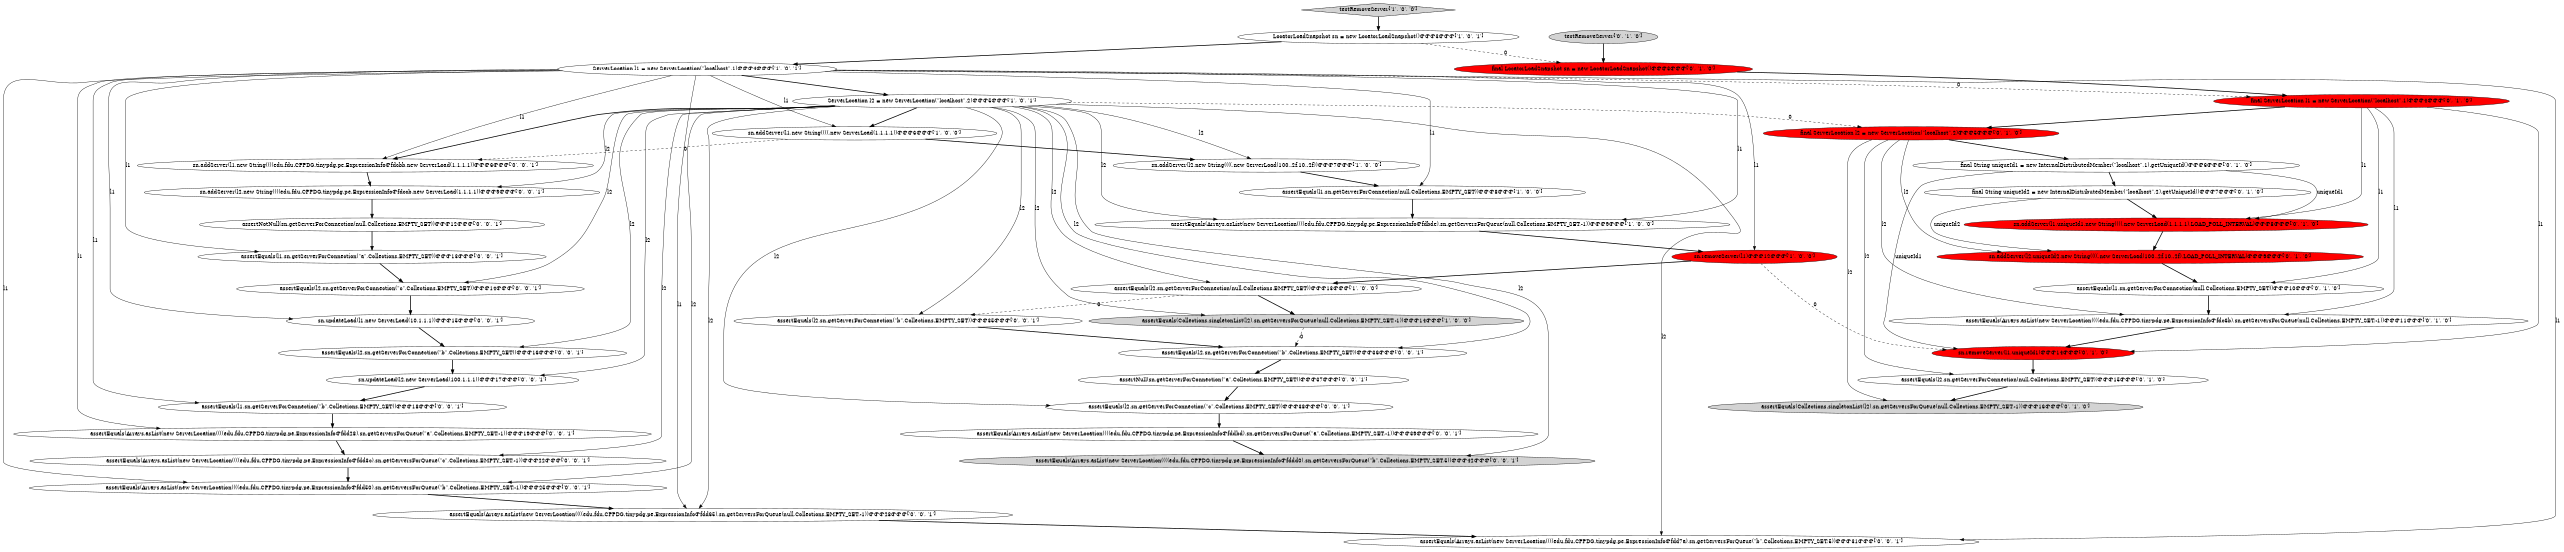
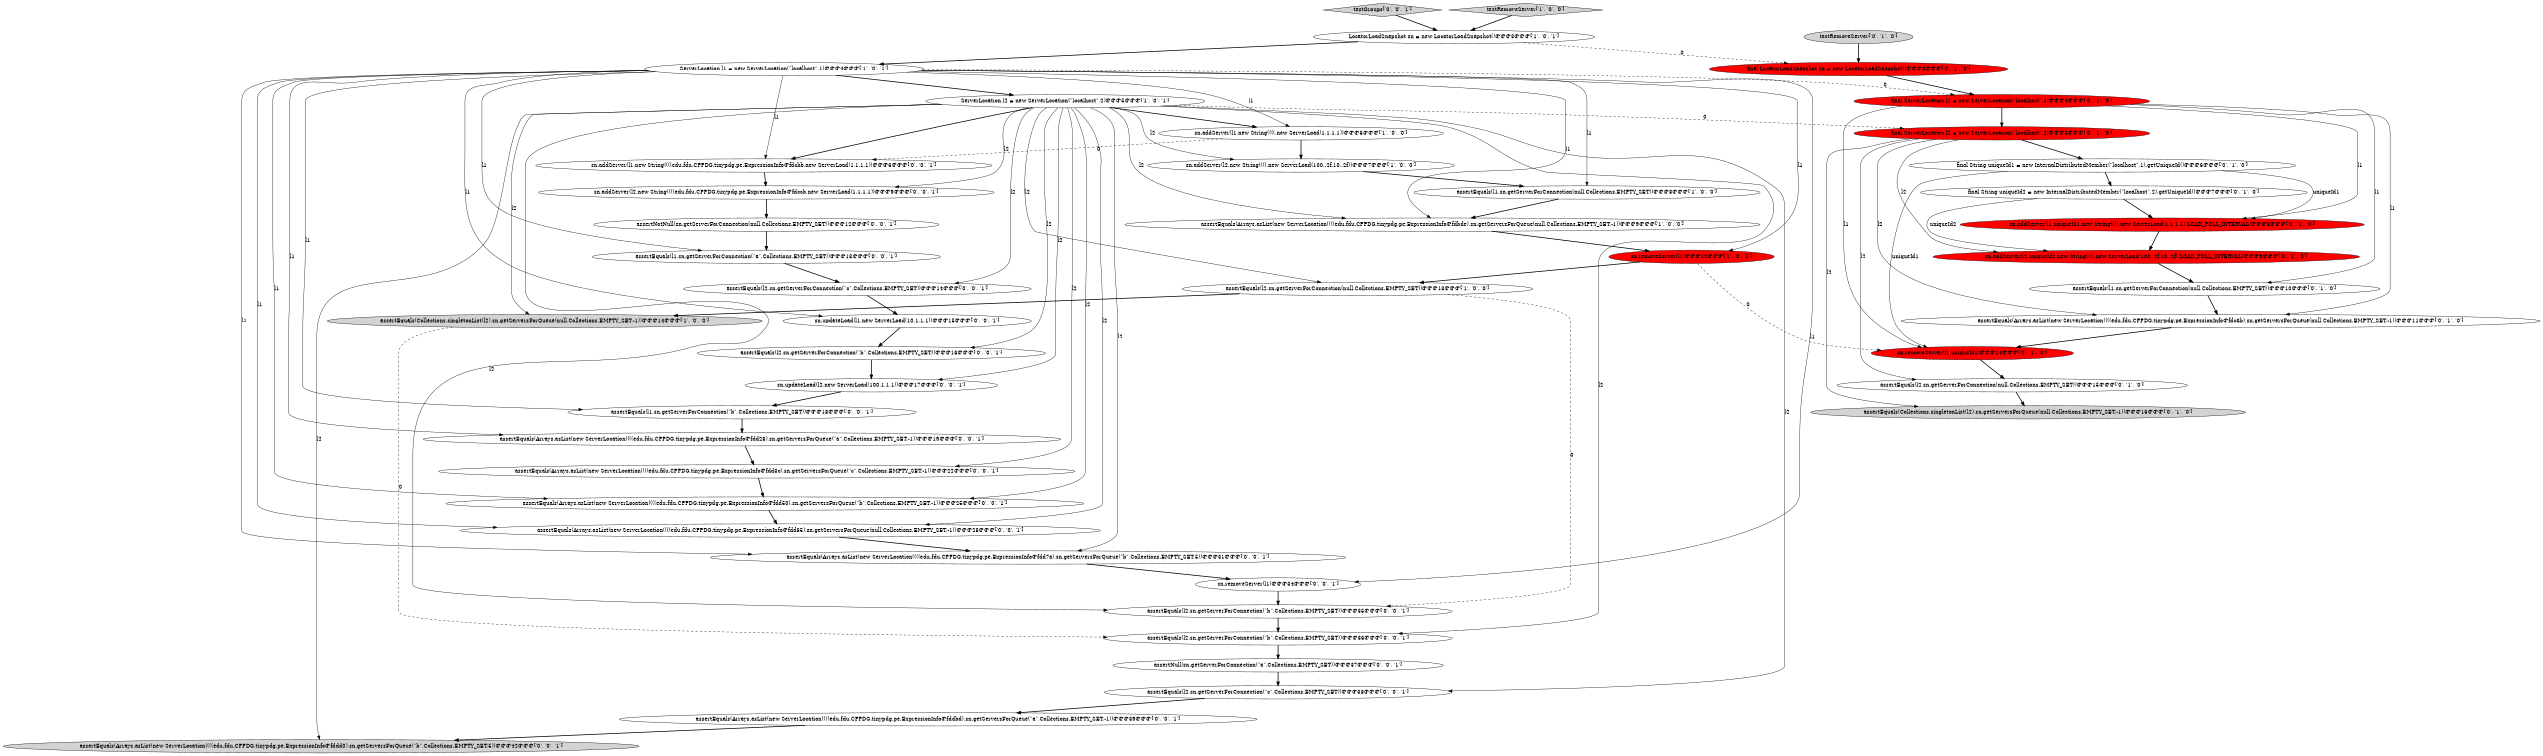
node "testGroups['0', '0', '1']": added
node "sn.removeServer(l1)@@@34@@@['0', '0', '1']": added
